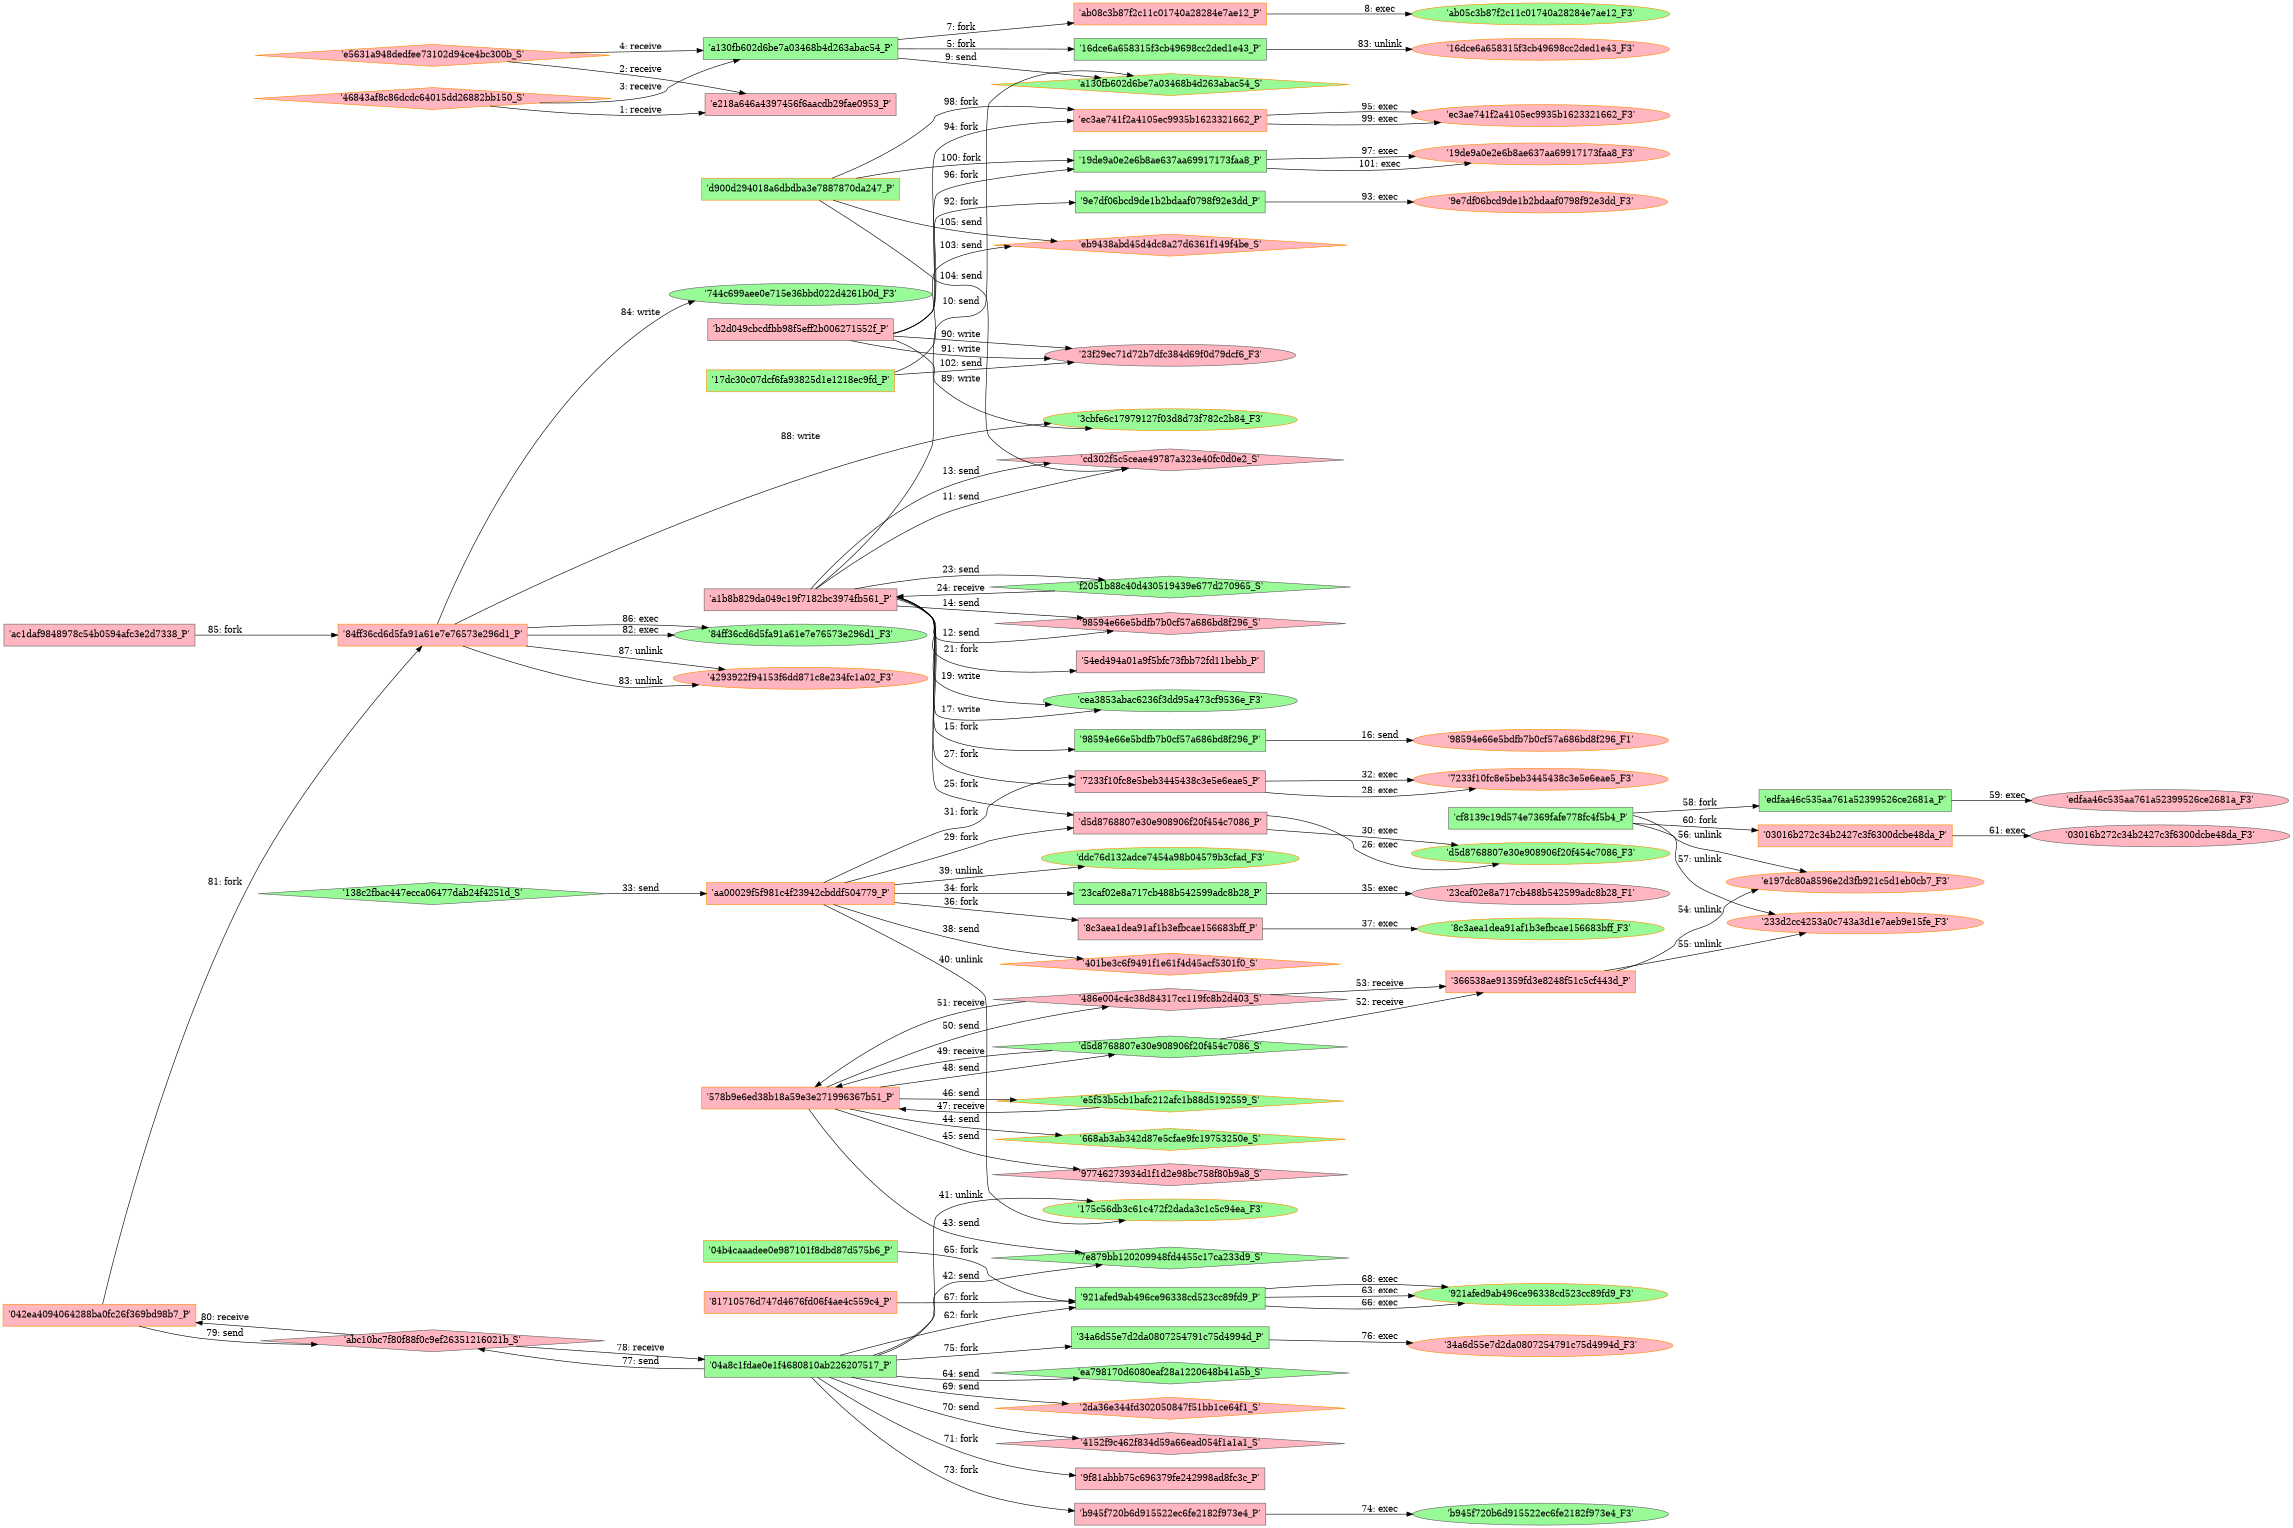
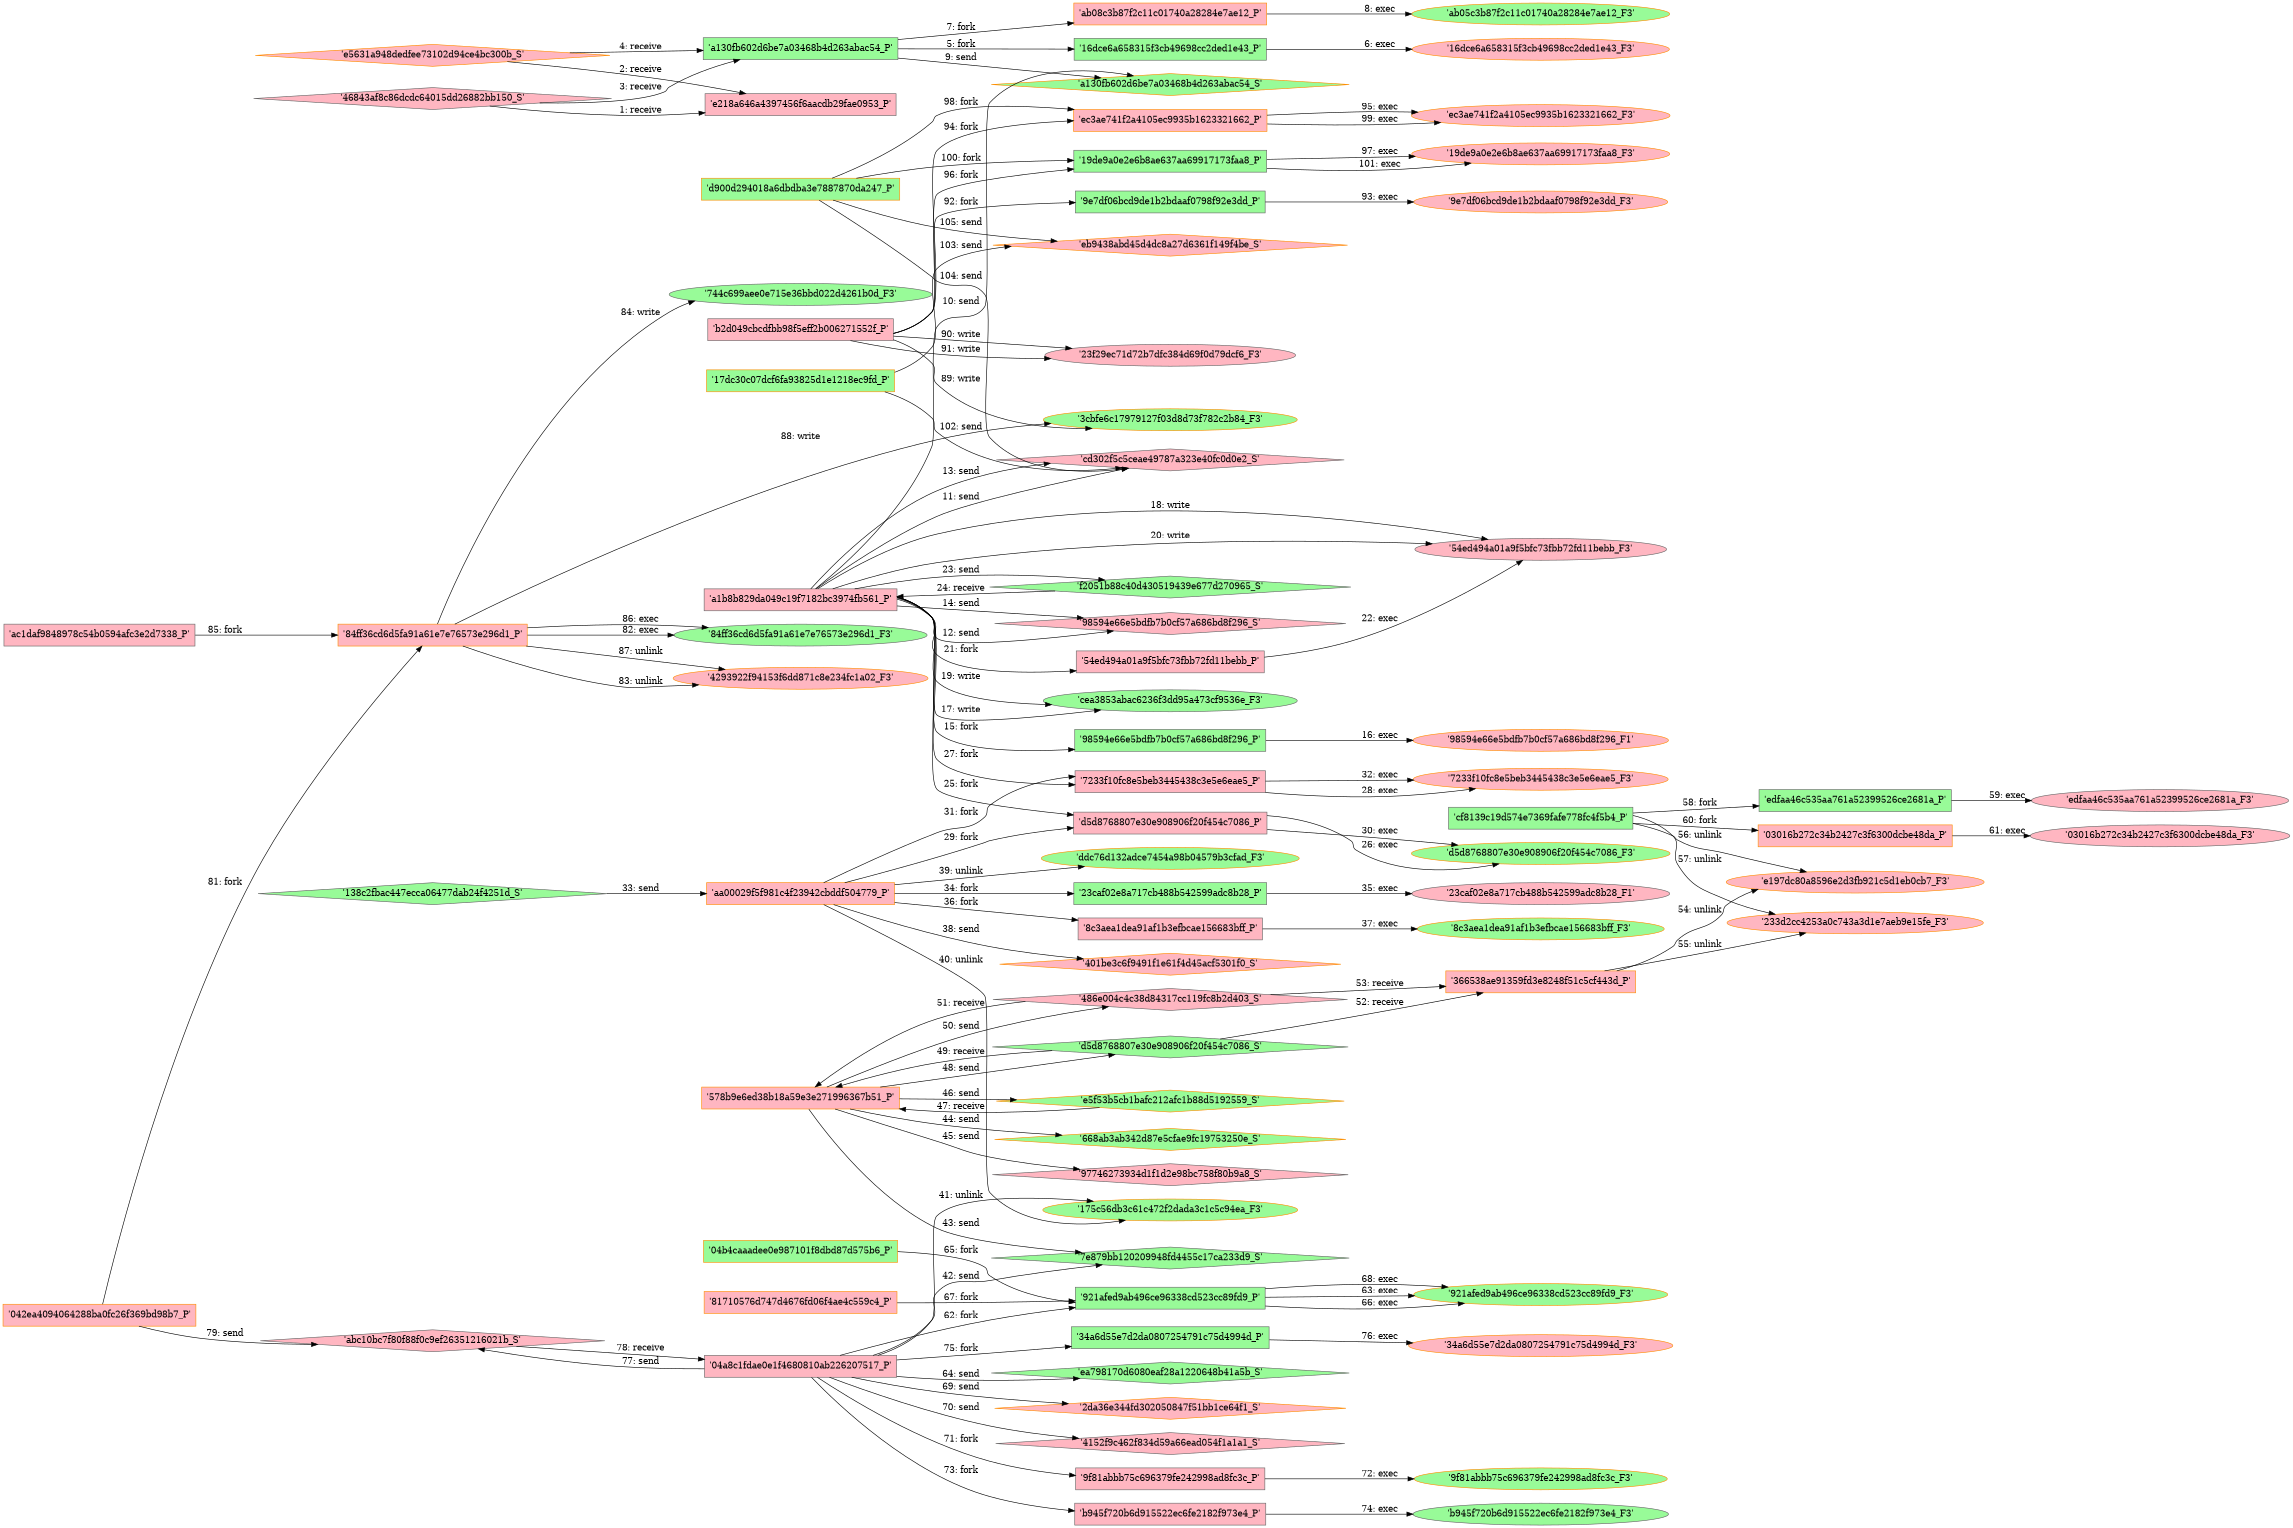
edge "'16dce6a658315f3cb49698cc2ded1e43_P'" -> "'16dce6a658315f3cb49698cc2ded1e43_F3'": label "83: unlink" -> "6: exec"
node "'46843af8c86dcdc64015dd26882bb150_S'": color darkorange -> gray40
edge "'17dc30c07dcf6fa93825d1e1218ec9fd_P'" -> "'23f29ec71d72b7dfc384d69f0d79dcf6_F3'": now "'17dc30c07dcf6fa93825d1e1218ec9fd_P'" -> "'cd302f5c5ceae49787a323e40fc0d0e2_S'"
node "'54ed494a01a9f5bfc73fbb72fd11bebb_F3'": added
edge "'98594e66e5bdfb7b0cf57a686bd8f296_P'" -> "'98594e66e5bdfb7b0cf57a686bd8f296_F1'": label "16: send" -> "16: exec"
edge "'abc10bc7f80f88f0c9ef26351216021b_S'" -> "'042ea4094064288ba0fc26f369bd98b7_P'": removed, label "80: receive"
node "'04a8c1fdae0e1f4680810ab226207517_P'": fillcolor palegreen -> lightpink
node "'9f81abbb75c696379fe242998ad8fc3c_F3'": added
